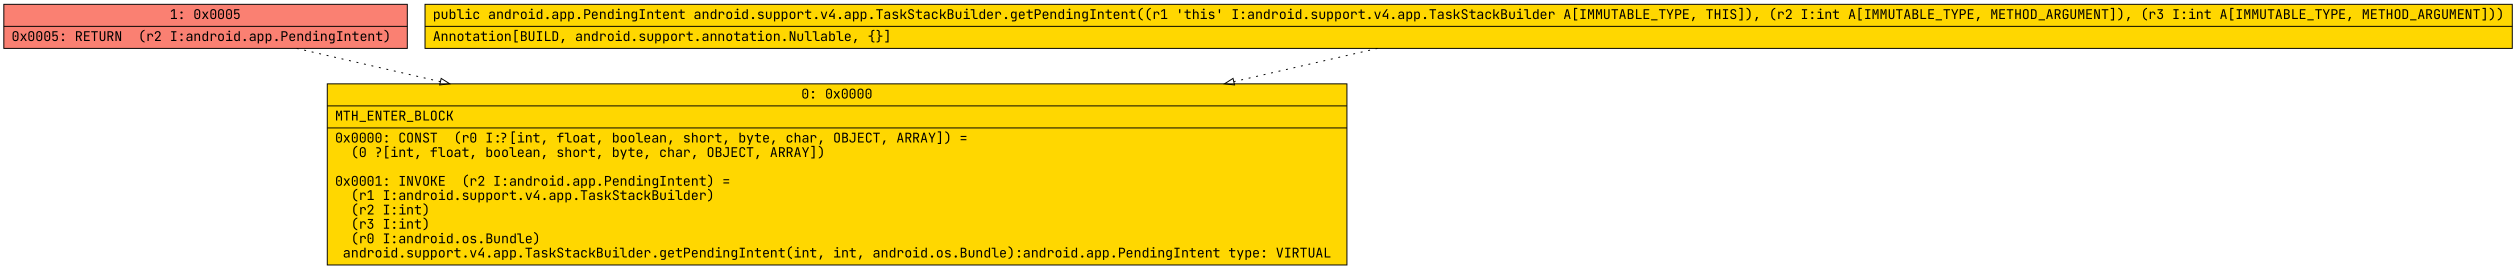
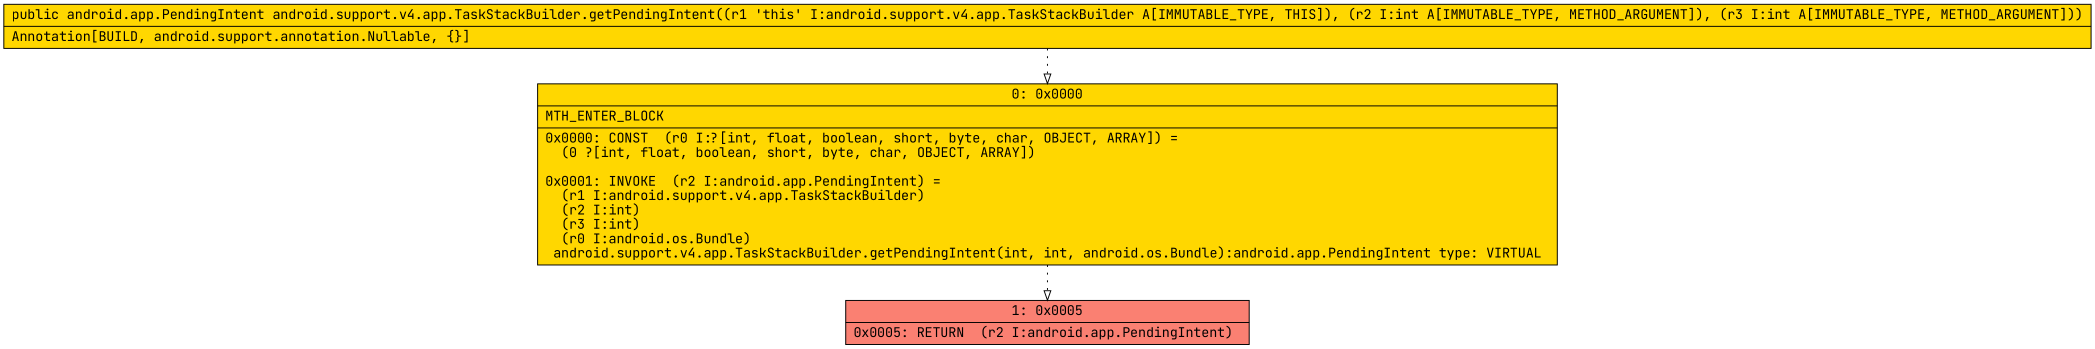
edge "1: 0x0005" -> "0: 0x0000": reversed
